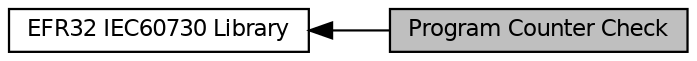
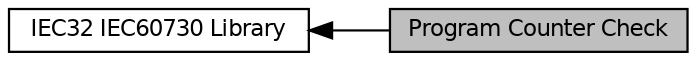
node "EFR32 IEC60730 Library": label "EFR32 IEC60730 Library" -> "IEC32 IEC60730 Library"
